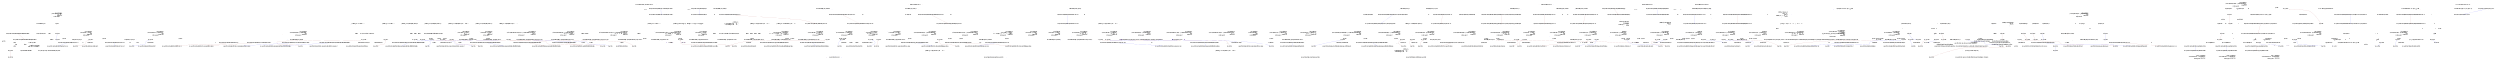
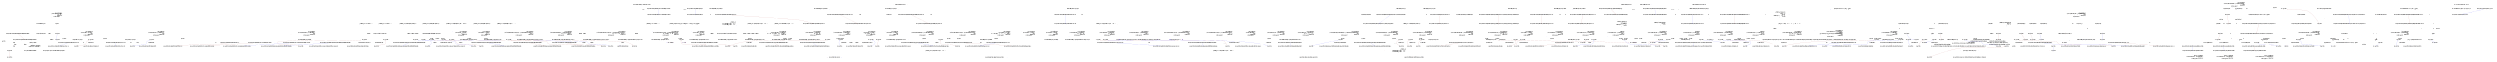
node "new NameInfo()": label "new NameInfo()" -> "new FakeOptionsWithTwoRequiredAndSets()"
node "Entry Unk.Should": label "Entry Unk.Should" -> "Entry Breaking.Should"
